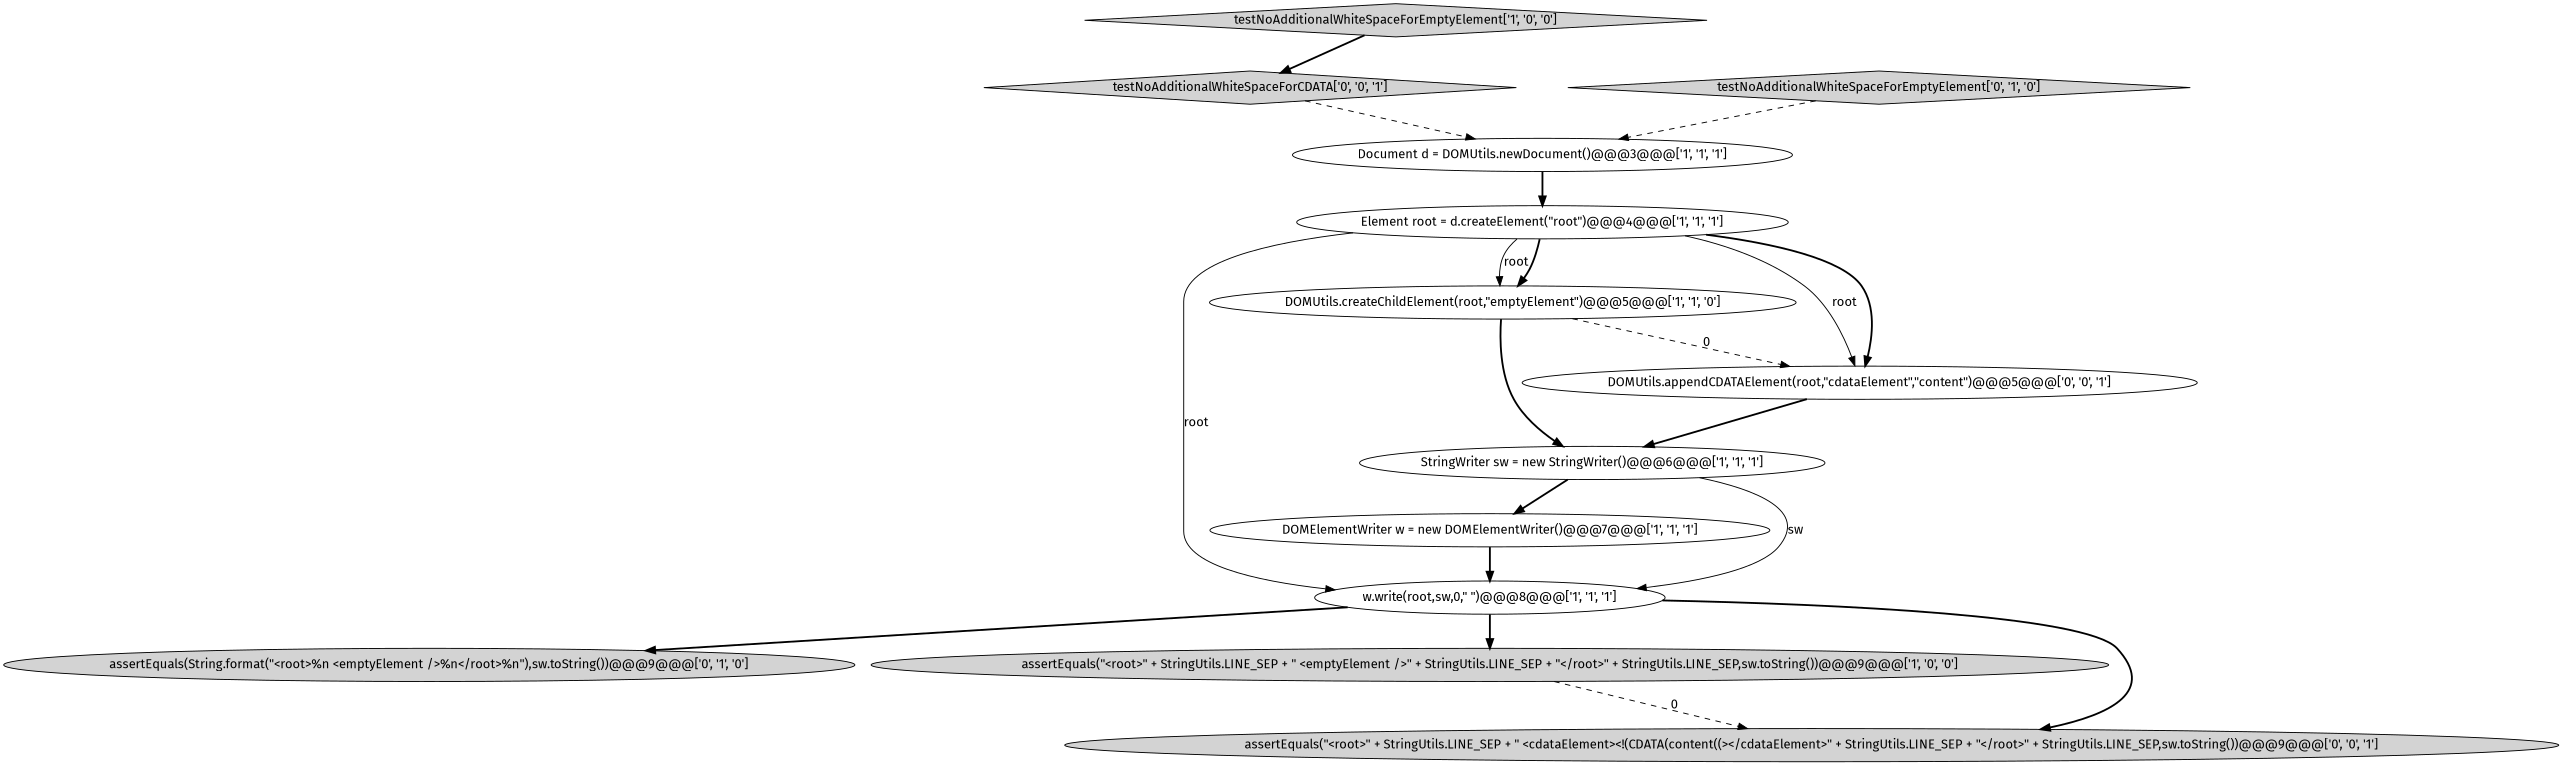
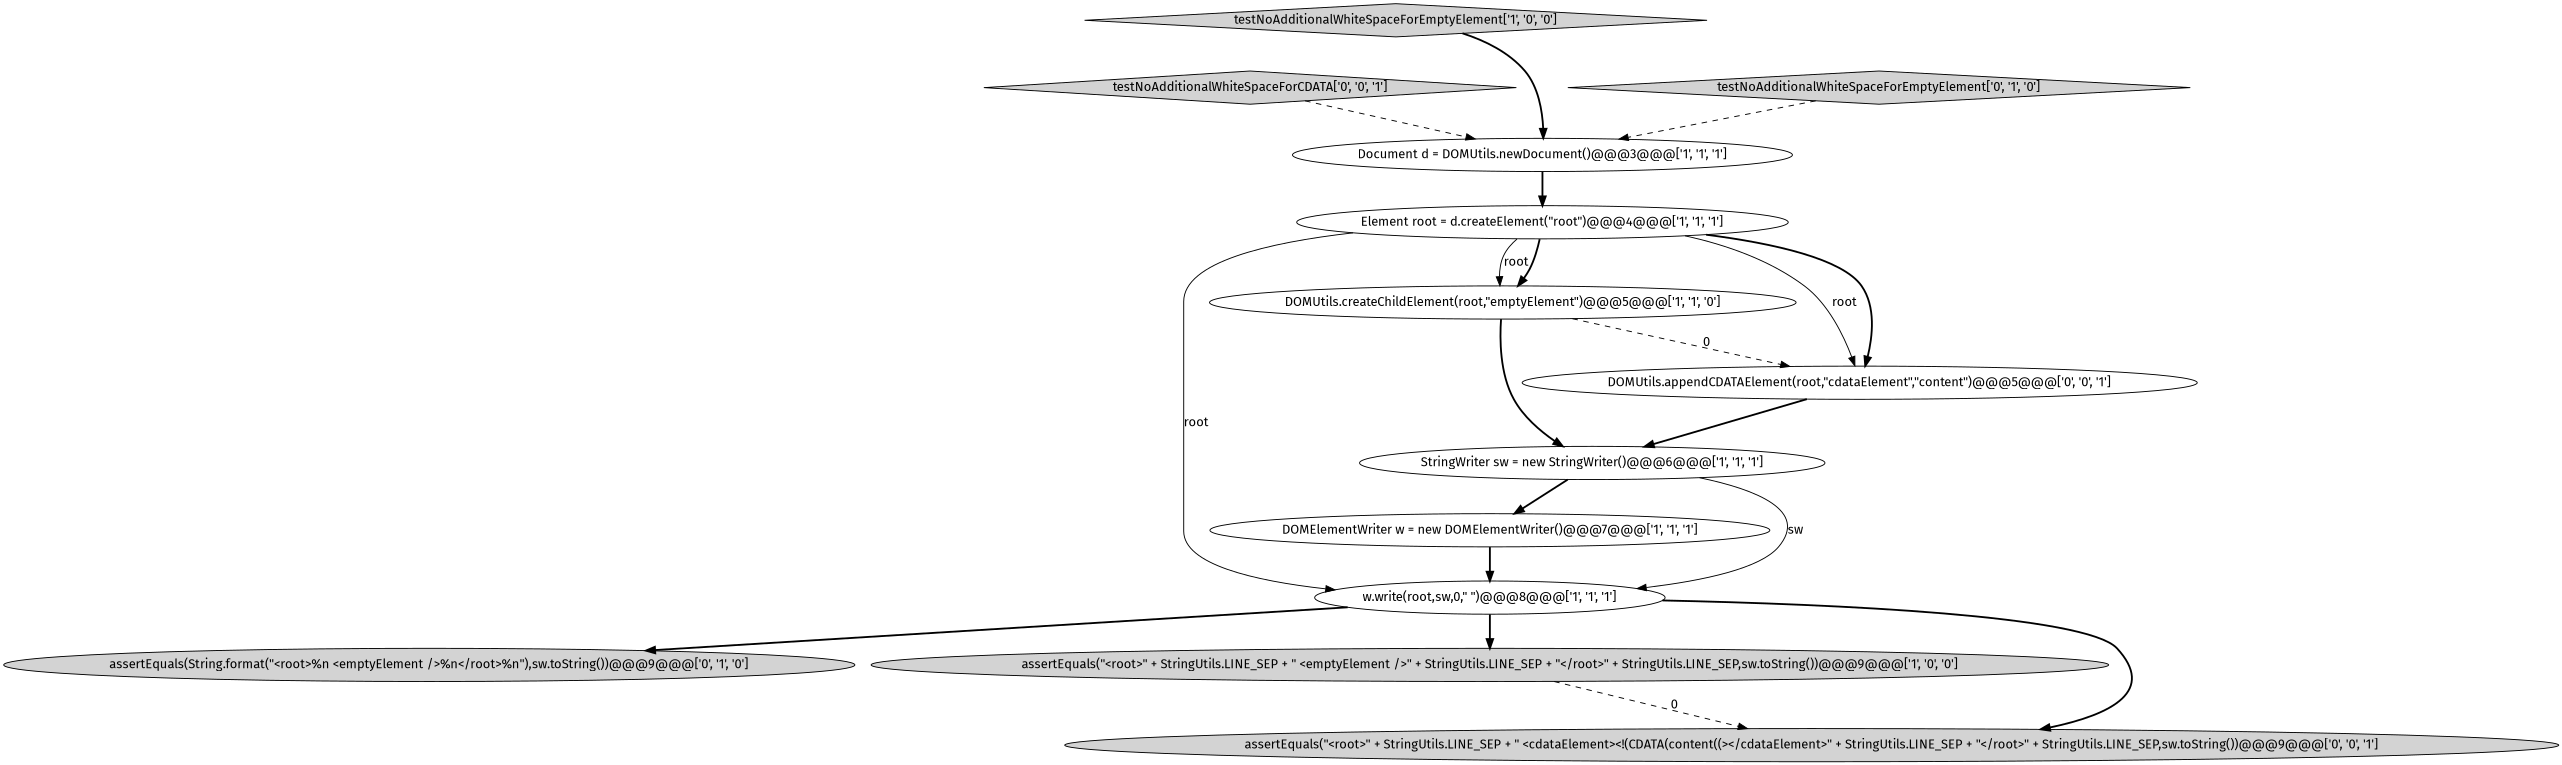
edge "testNoAdditionalWhiteSpaceForEmptyElement['1', '0', '0']" -> "testNoAdditionalWhiteSpaceForCDATA['0', '0', '1']": now "testNoAdditionalWhiteSpaceForEmptyElement['1', '0', '0']" -> "Document d = DOMUtils.newDocument()@@@3@@@['1', '1', '1']"
